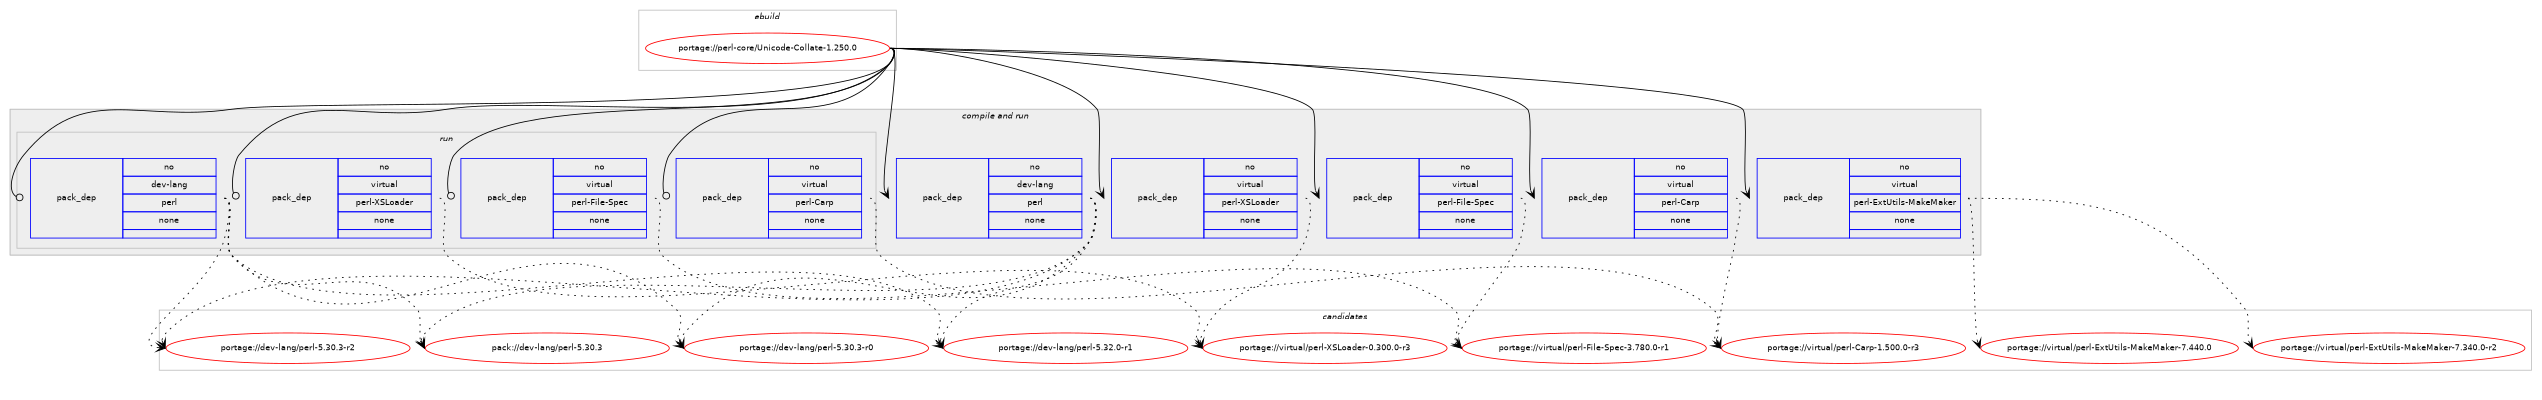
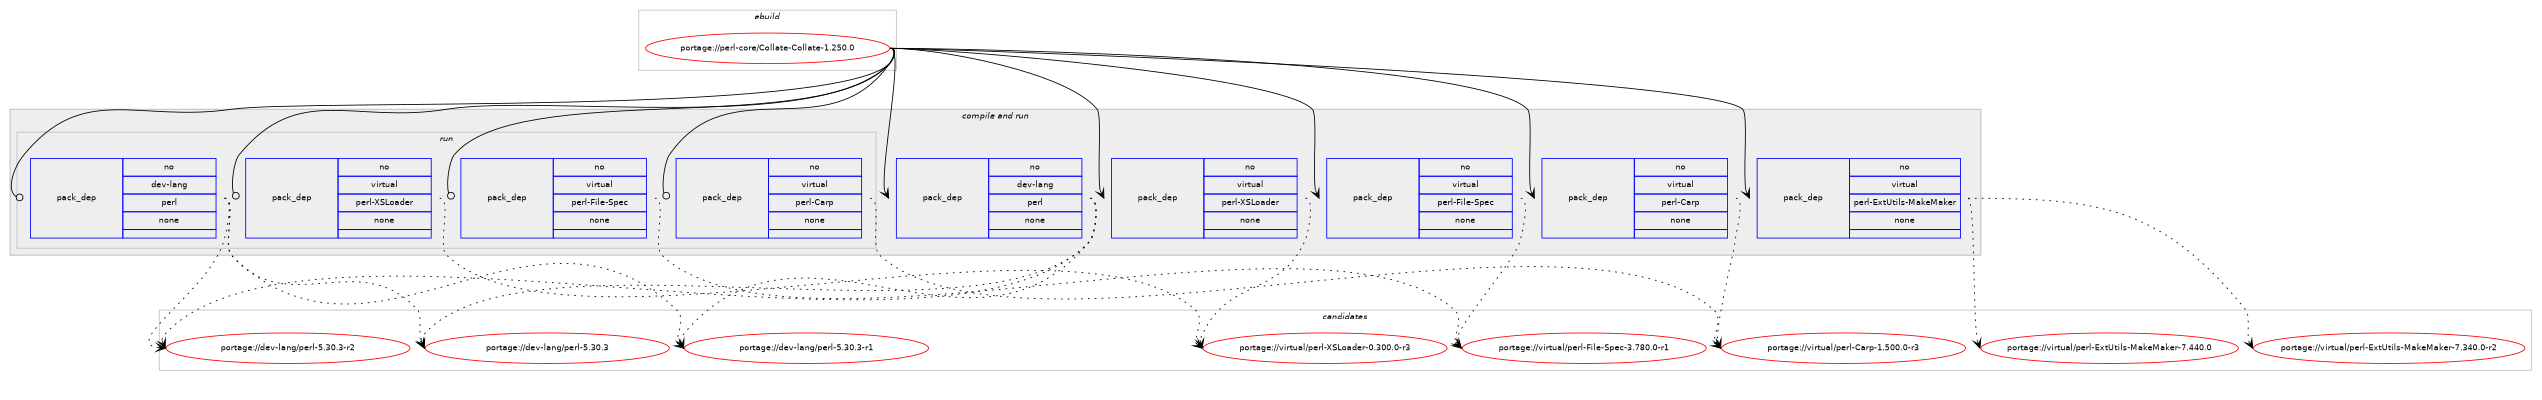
node "portage://perl-core/Unicode-Collate-1.250.0": label "portage://perl-core/Unicode-Collate-1.250.0" -> "portage://perl-core/Collate-Collate-1.250.0"
node "pack://dev-lang/perl-5.30.3": label "pack://dev-lang/perl-5.30.3" -> "portage://dev-lang/perl-5.30.3"
node "portage://dev-lang/perl-5.30.3-r0": label "portage://dev-lang/perl-5.30.3-r0" -> "portage://dev-lang/perl-5.30.3-r1"
node "portage://dev-lang/perl-5.32.0-r1": removed
